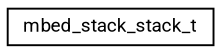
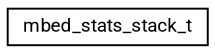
node "mbed_stack_stack_t": label "mbed_stack_stack_t" -> "mbed_stats_stack_t"
